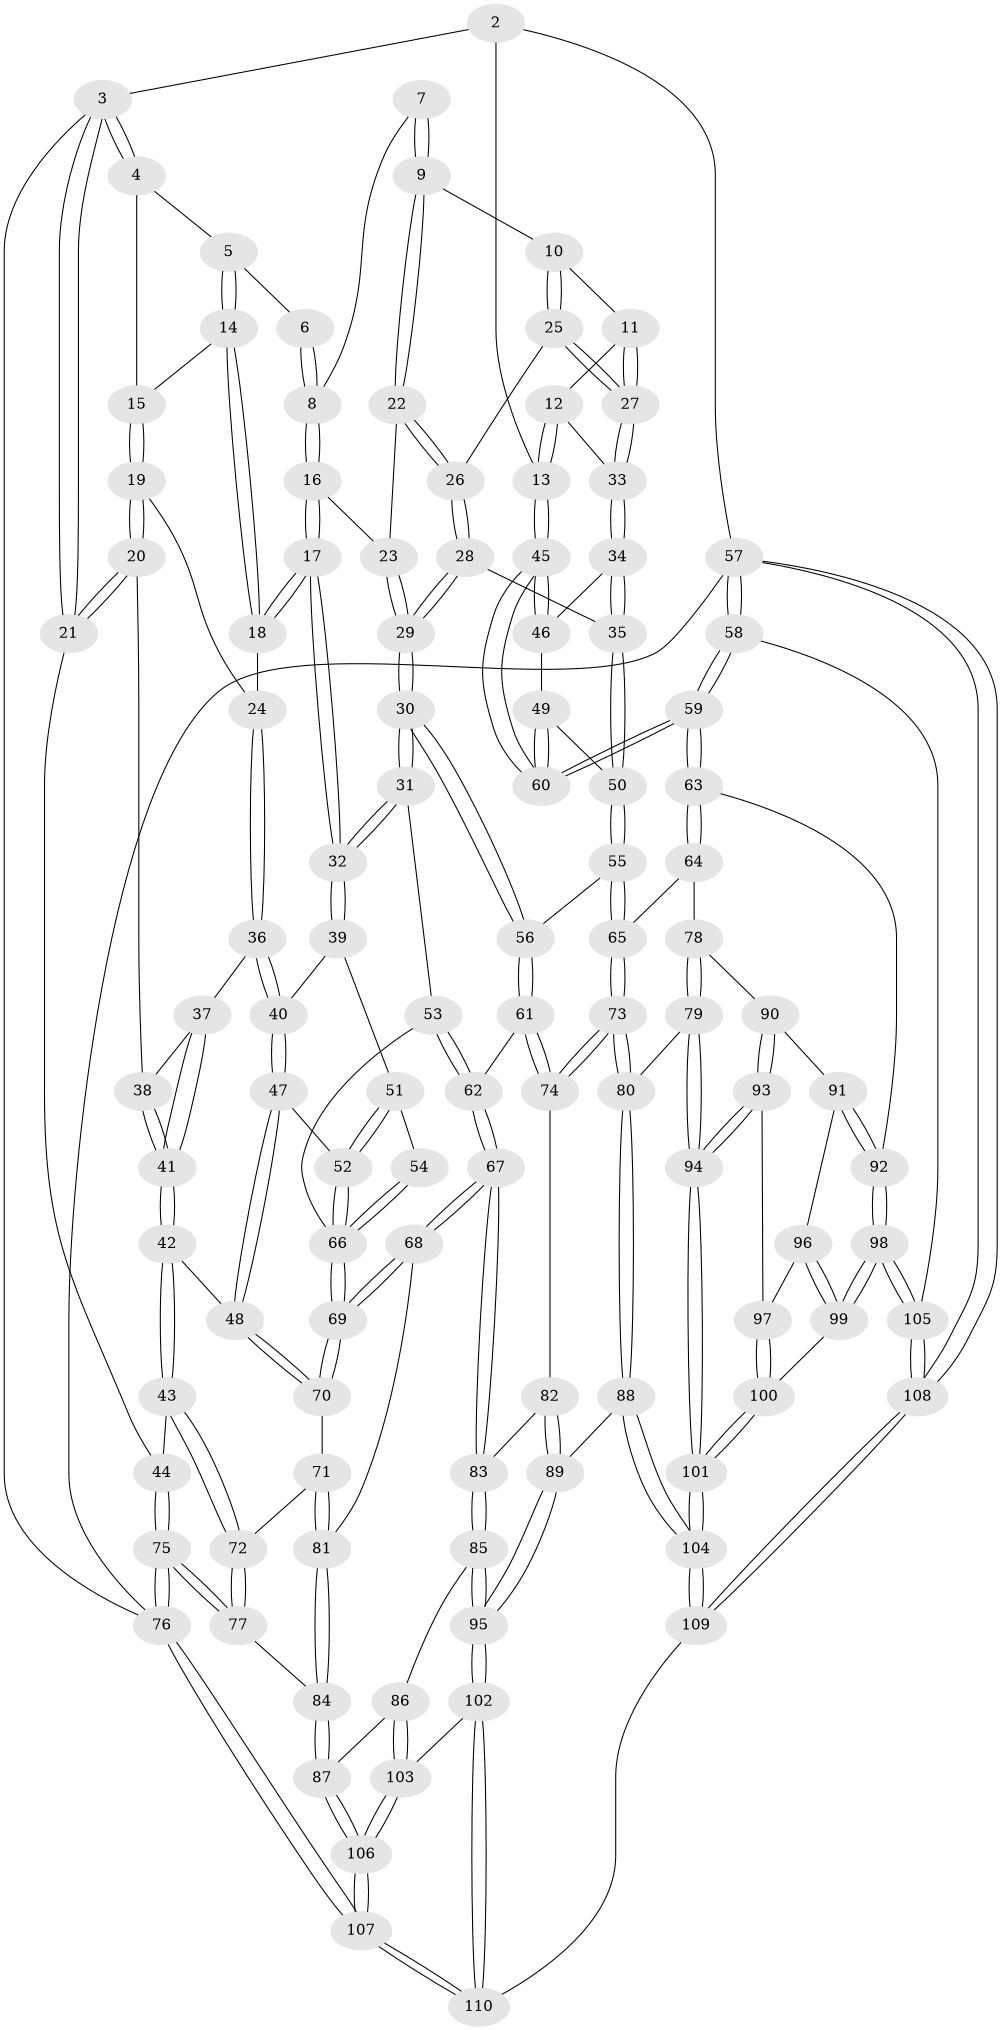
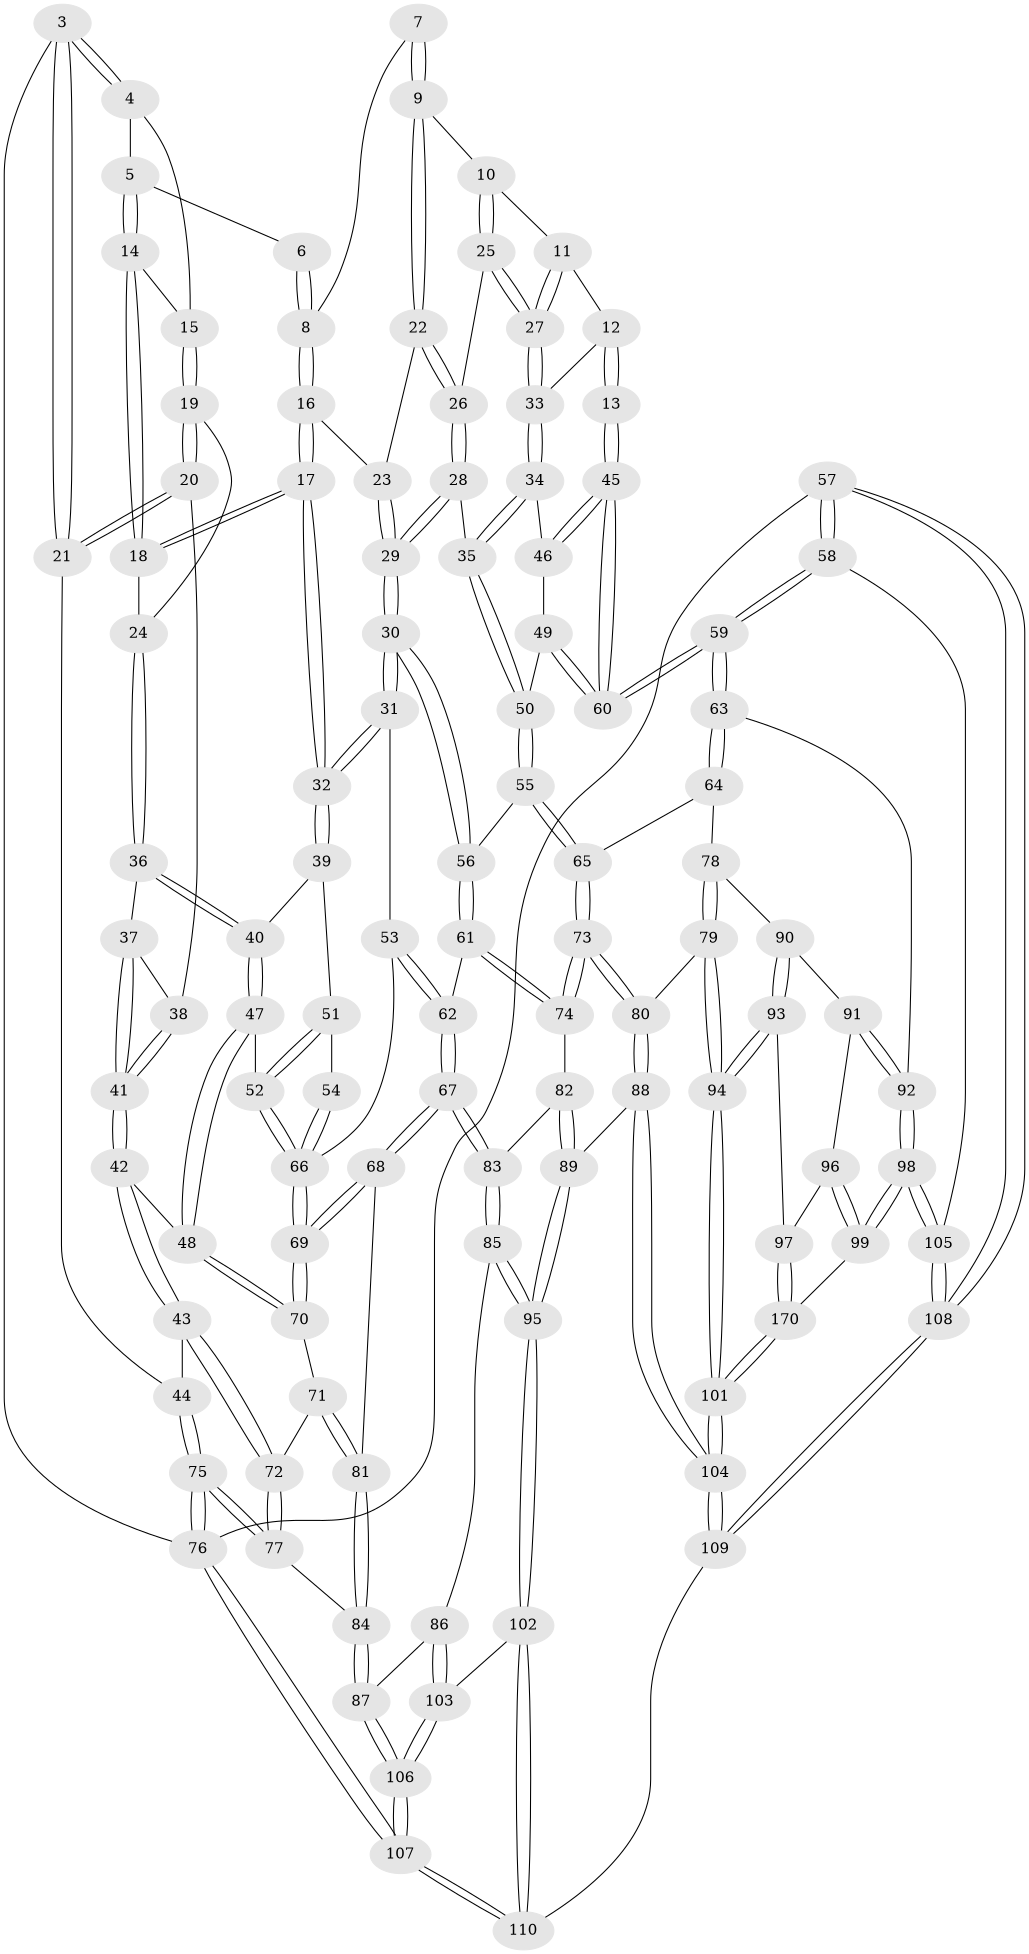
node "2": removed
node "100": label "100" -> "170"
